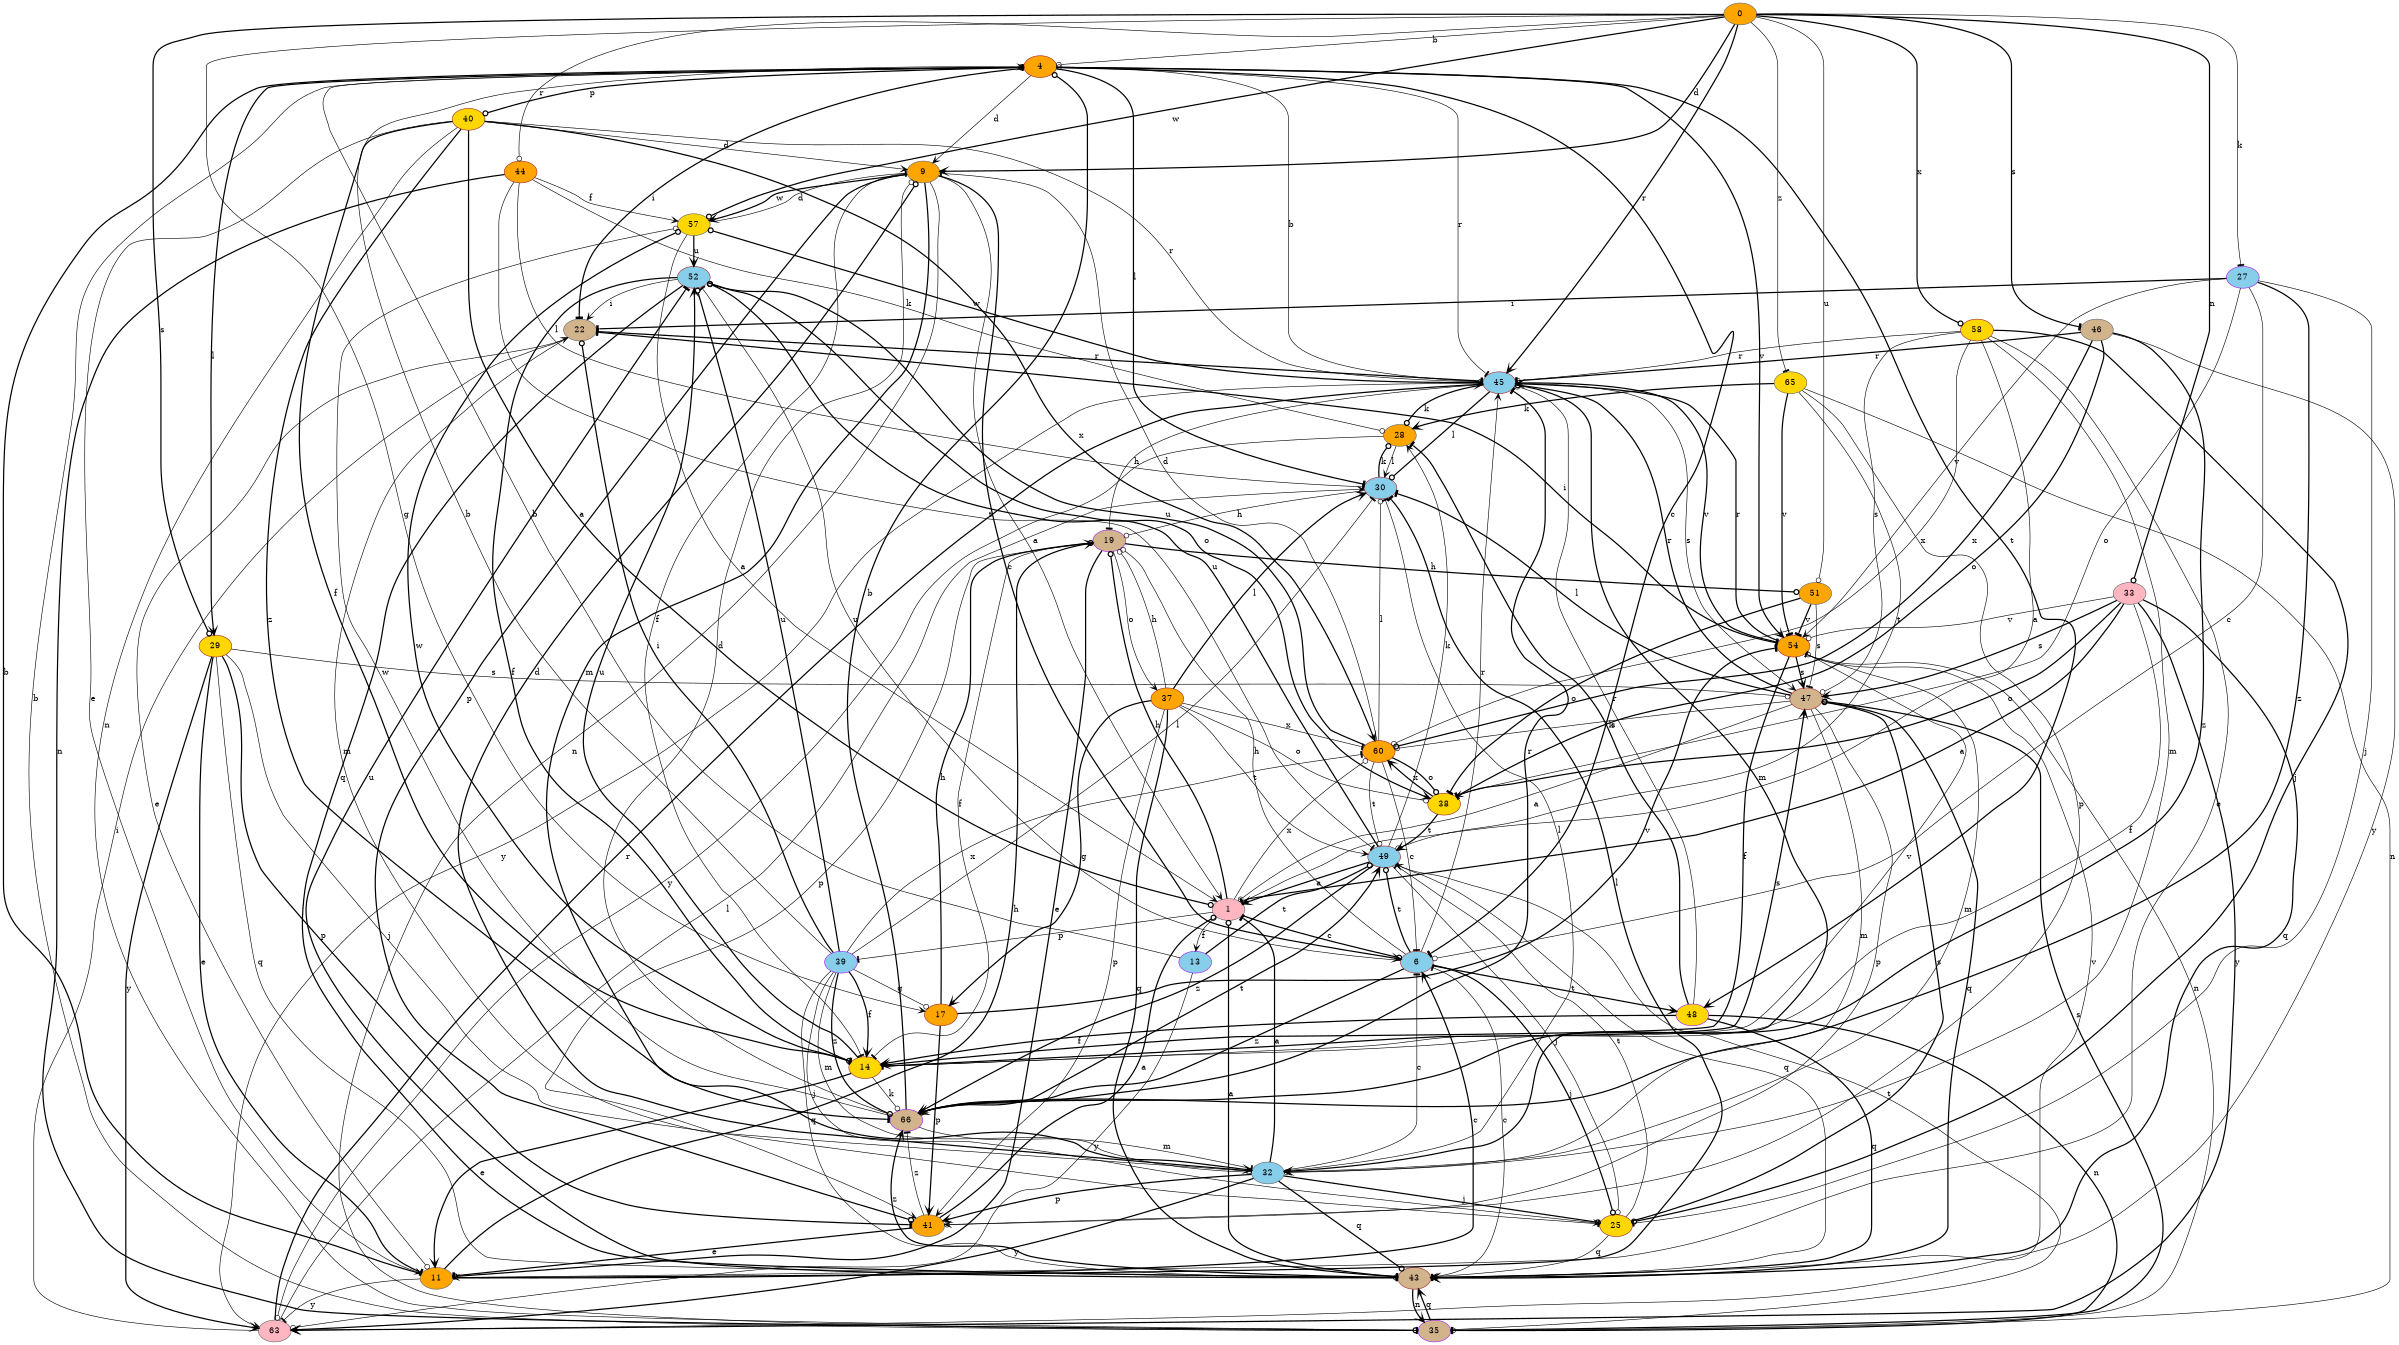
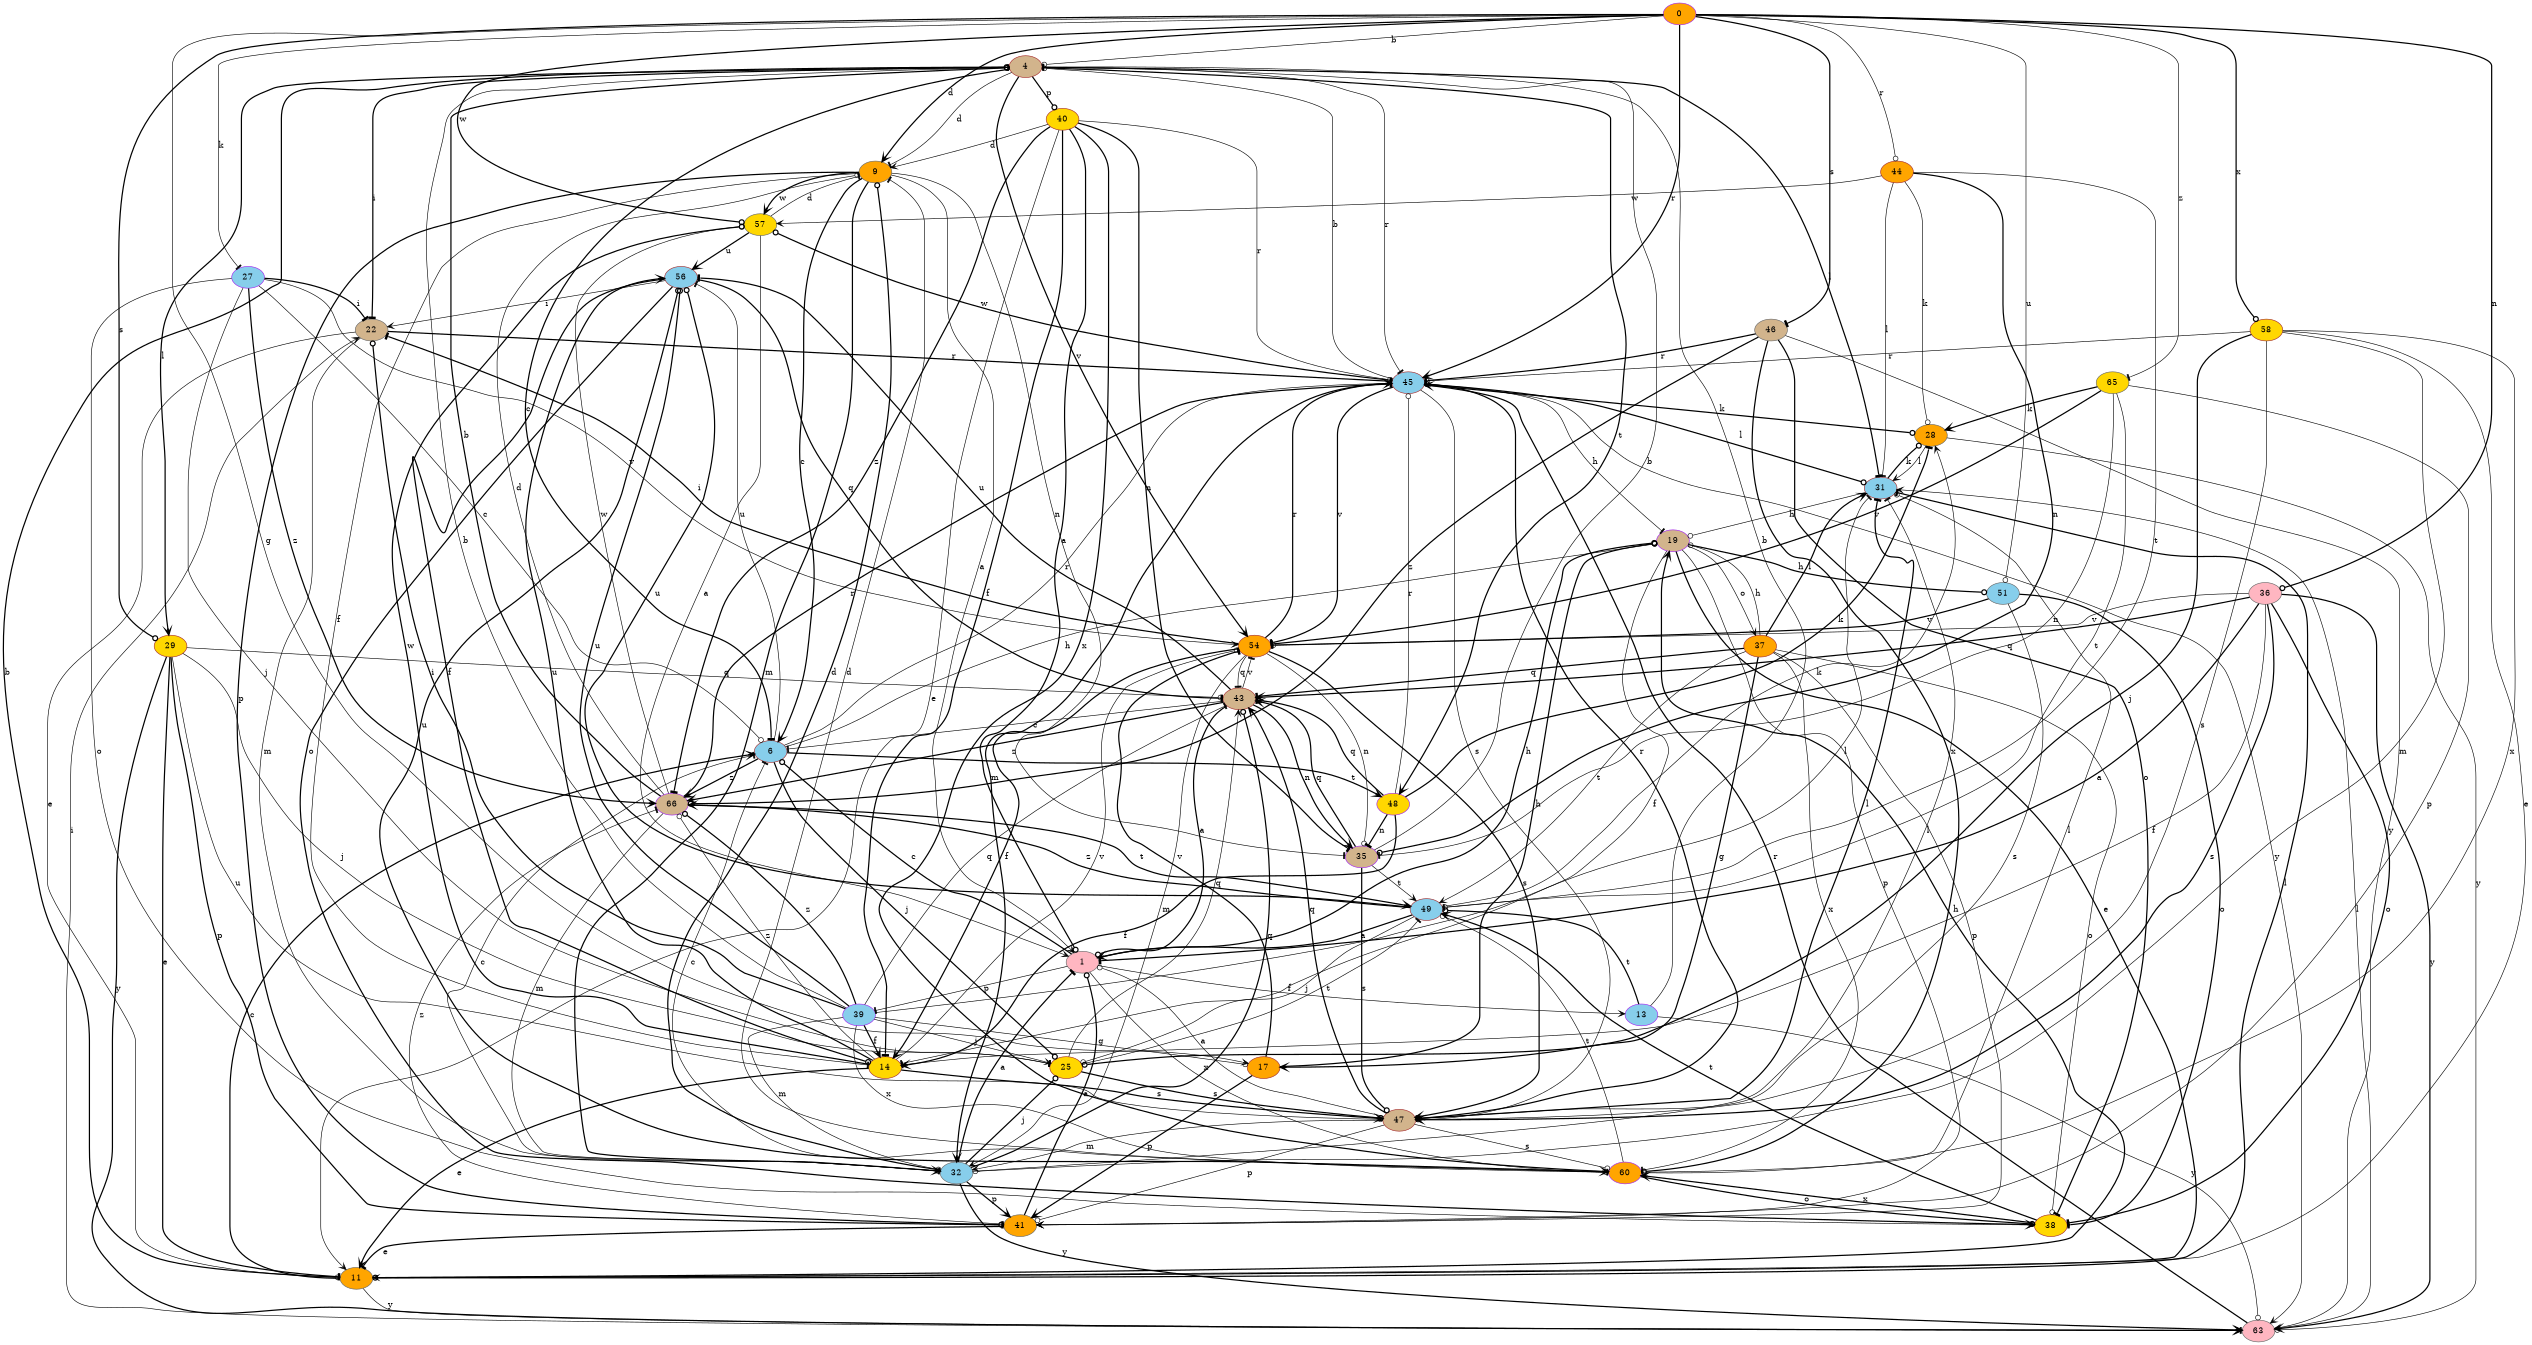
node "0": color gray40 -> purple
node "4": fillcolor orange -> tan
edge "4" -> "9": arrowhead vee -> tee
edge "44" -> "57": label "f" -> "w"
node "52": label "52" -> "56"
edge "39" -> "4": arrowhead vee -> tee
node "30": label "30" -> "31"
node "51": fillcolor orange -> skyblue
node "33": label "33" -> "36"
edge "29" -> "47": label "s" -> "u"
node "60": color brown -> purple
edge "58" -> "1": removed, label "a"
edge "6" -> "49": removed, label "t"
edge "14" -> "66": label "k" -> "z"
edge "49" -> "43": now "54" -> "43"
edge "40" -> "35": style solid -> bold
